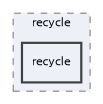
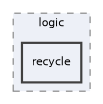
cluster "recycle": label "recycle" -> "logic"
